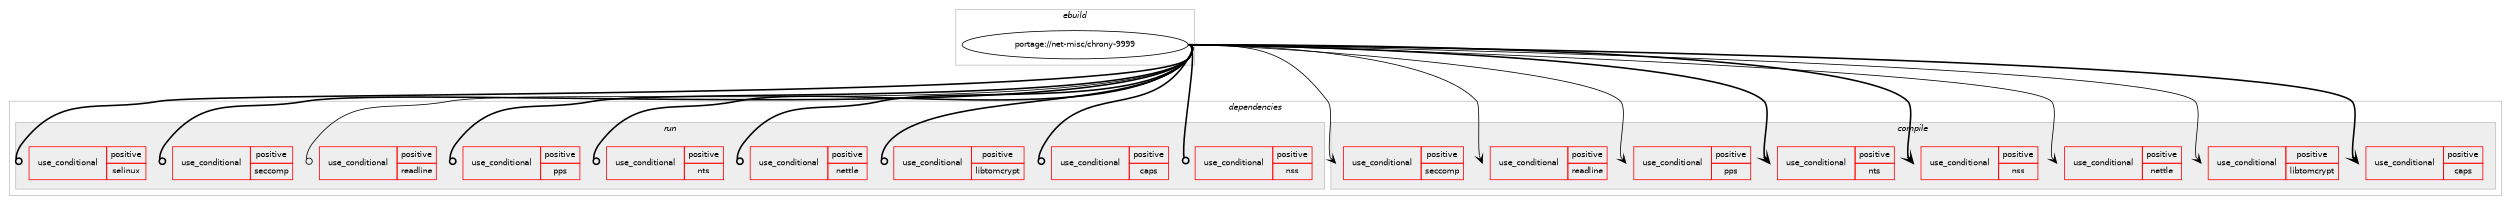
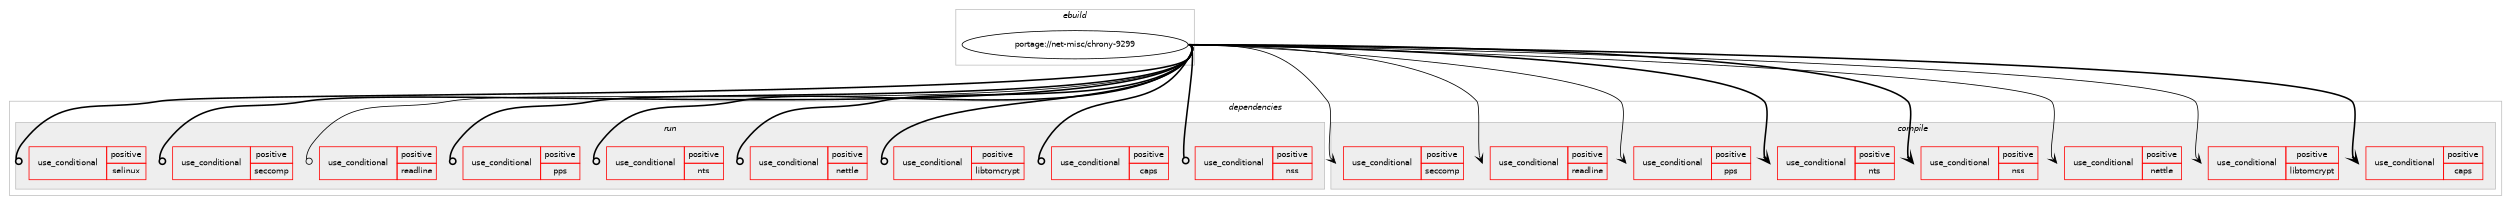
node "portage://net-misc/chrony-9999": label "portage://net-misc/chrony-9999" -> "portage://net-misc/chrony-9299"
